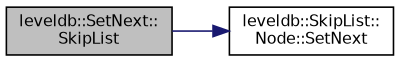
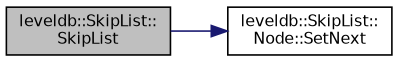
node "leveldb::SetNext:: SkipList": label "leveldb::SetNext:: SkipList" -> "leveldb::SkipList:: SkipList"
